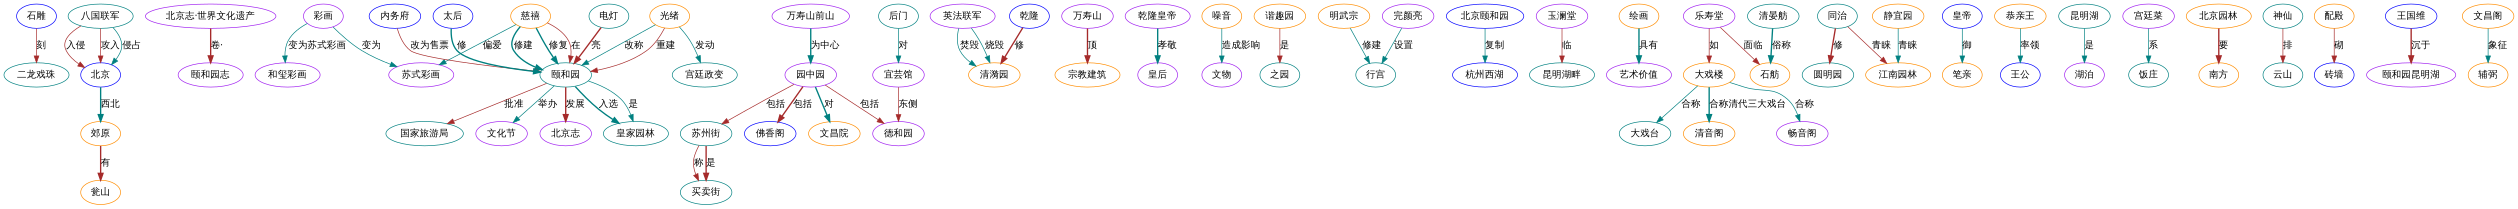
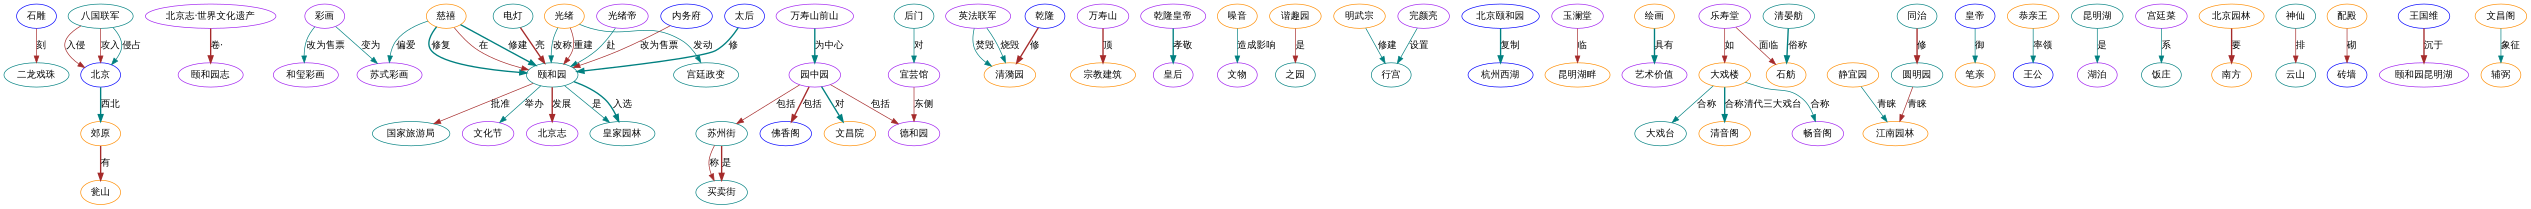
node "光绪帝": added
edge "北京颐和园" -> "杭州西湖": style solid -> bold
edge "同治" -> "江南园林": now "圆明园" -> "江南园林"
edge "彩画" -> "和玺彩画": label "变为苏式彩画" -> "改为售票"
node "昆明湖畔": color teal -> darkorange
